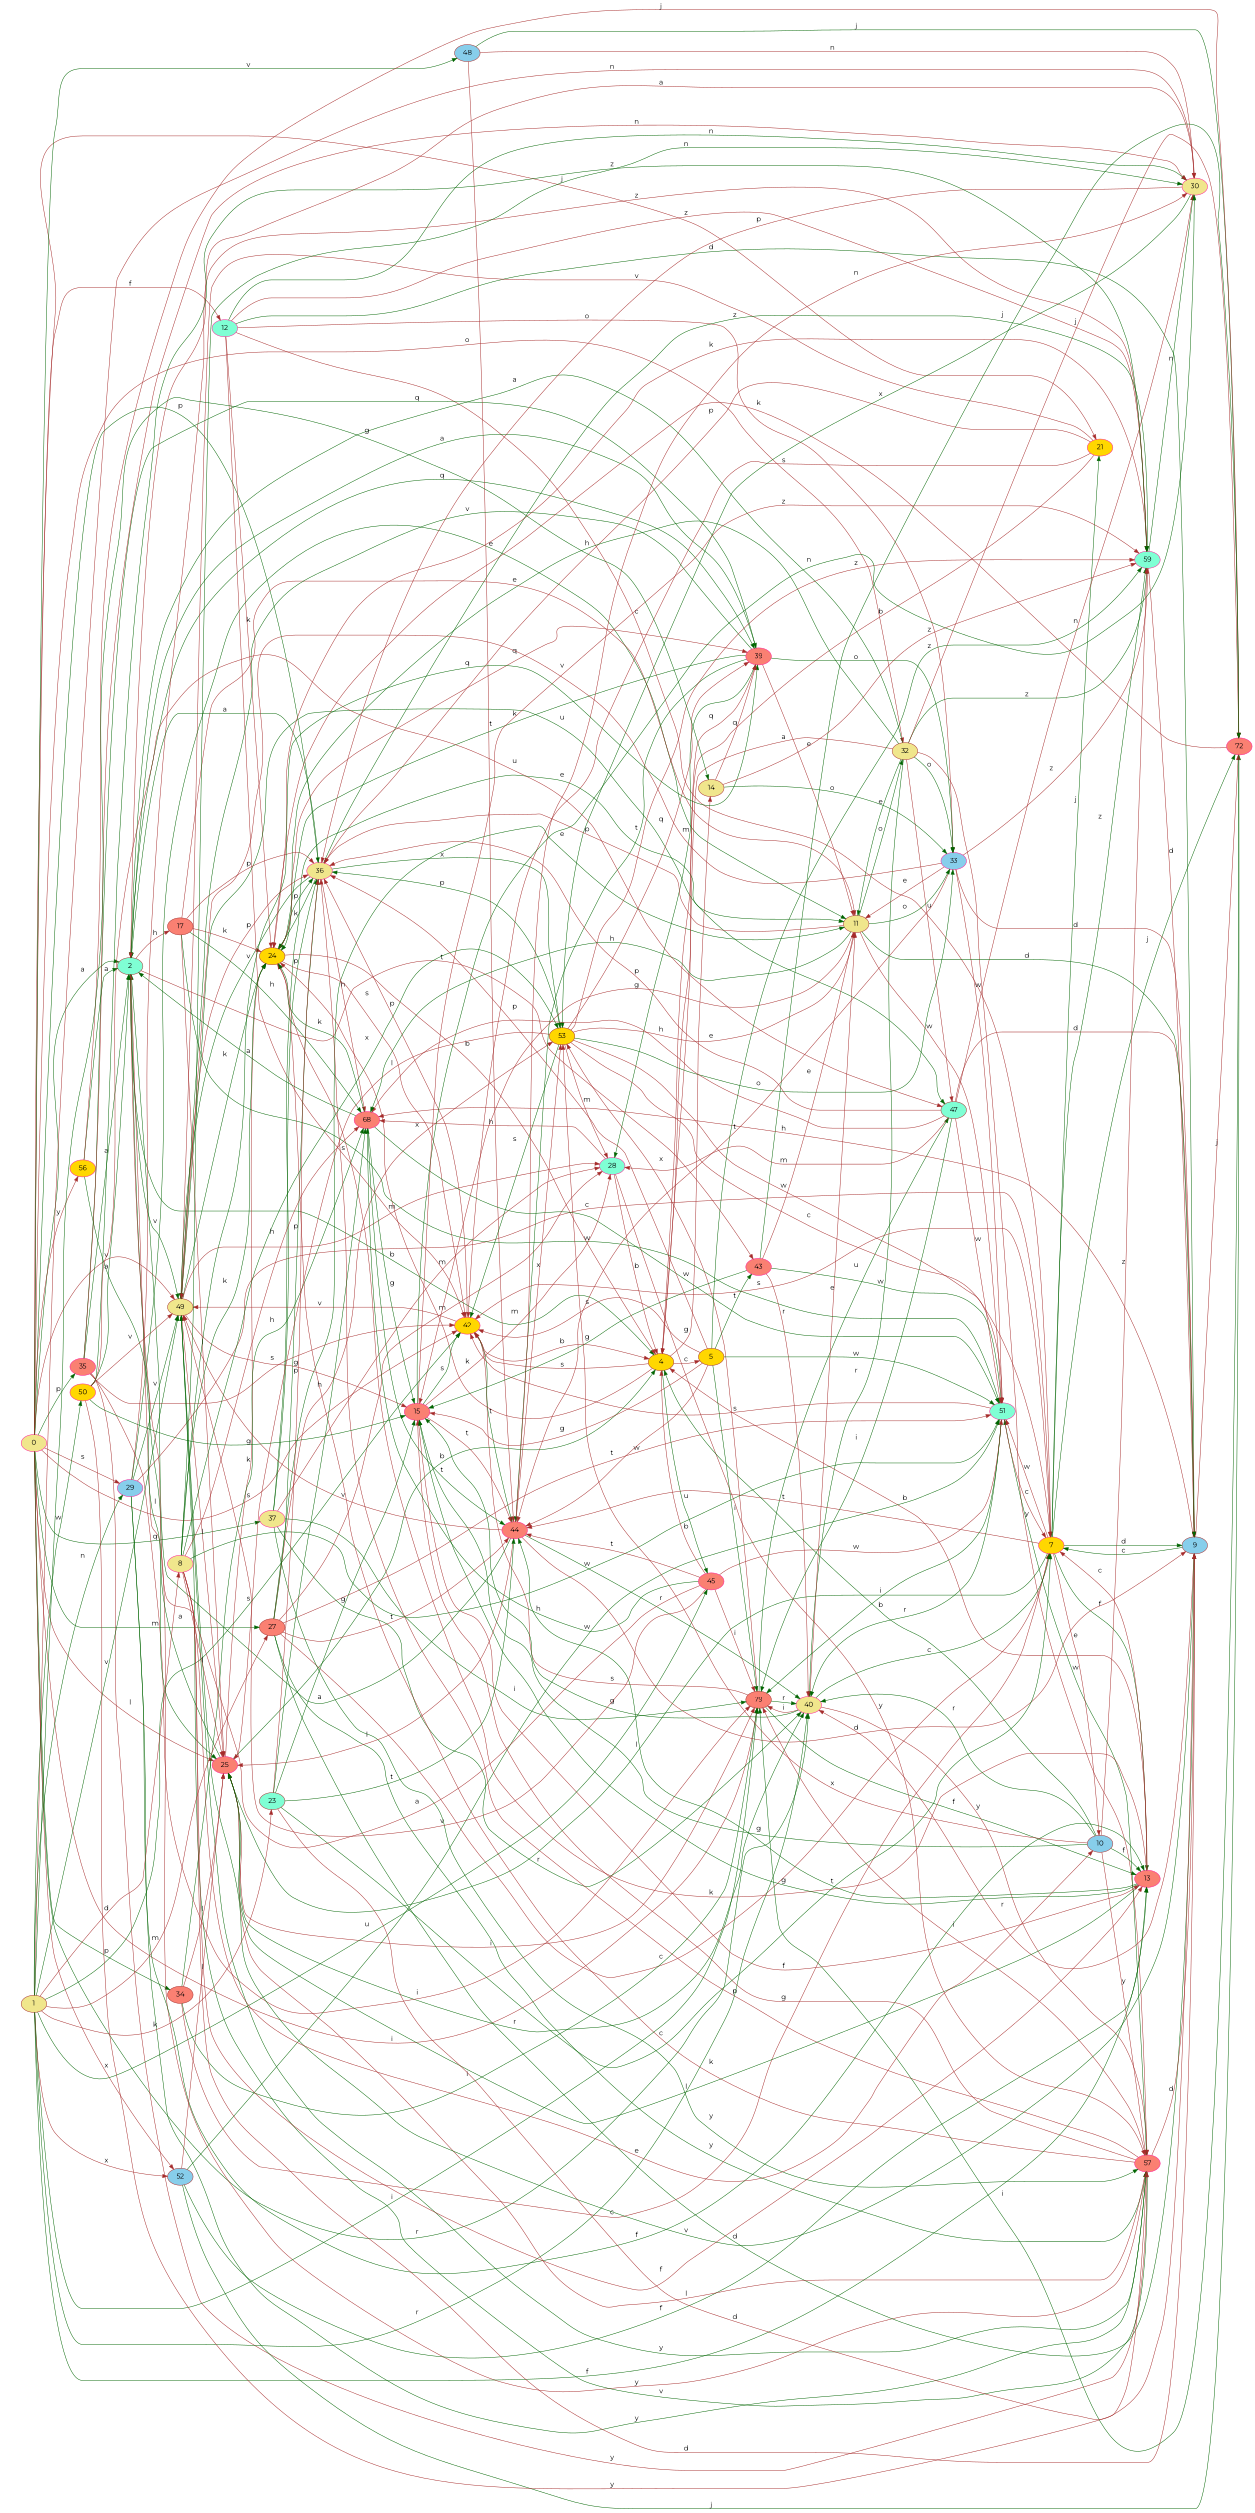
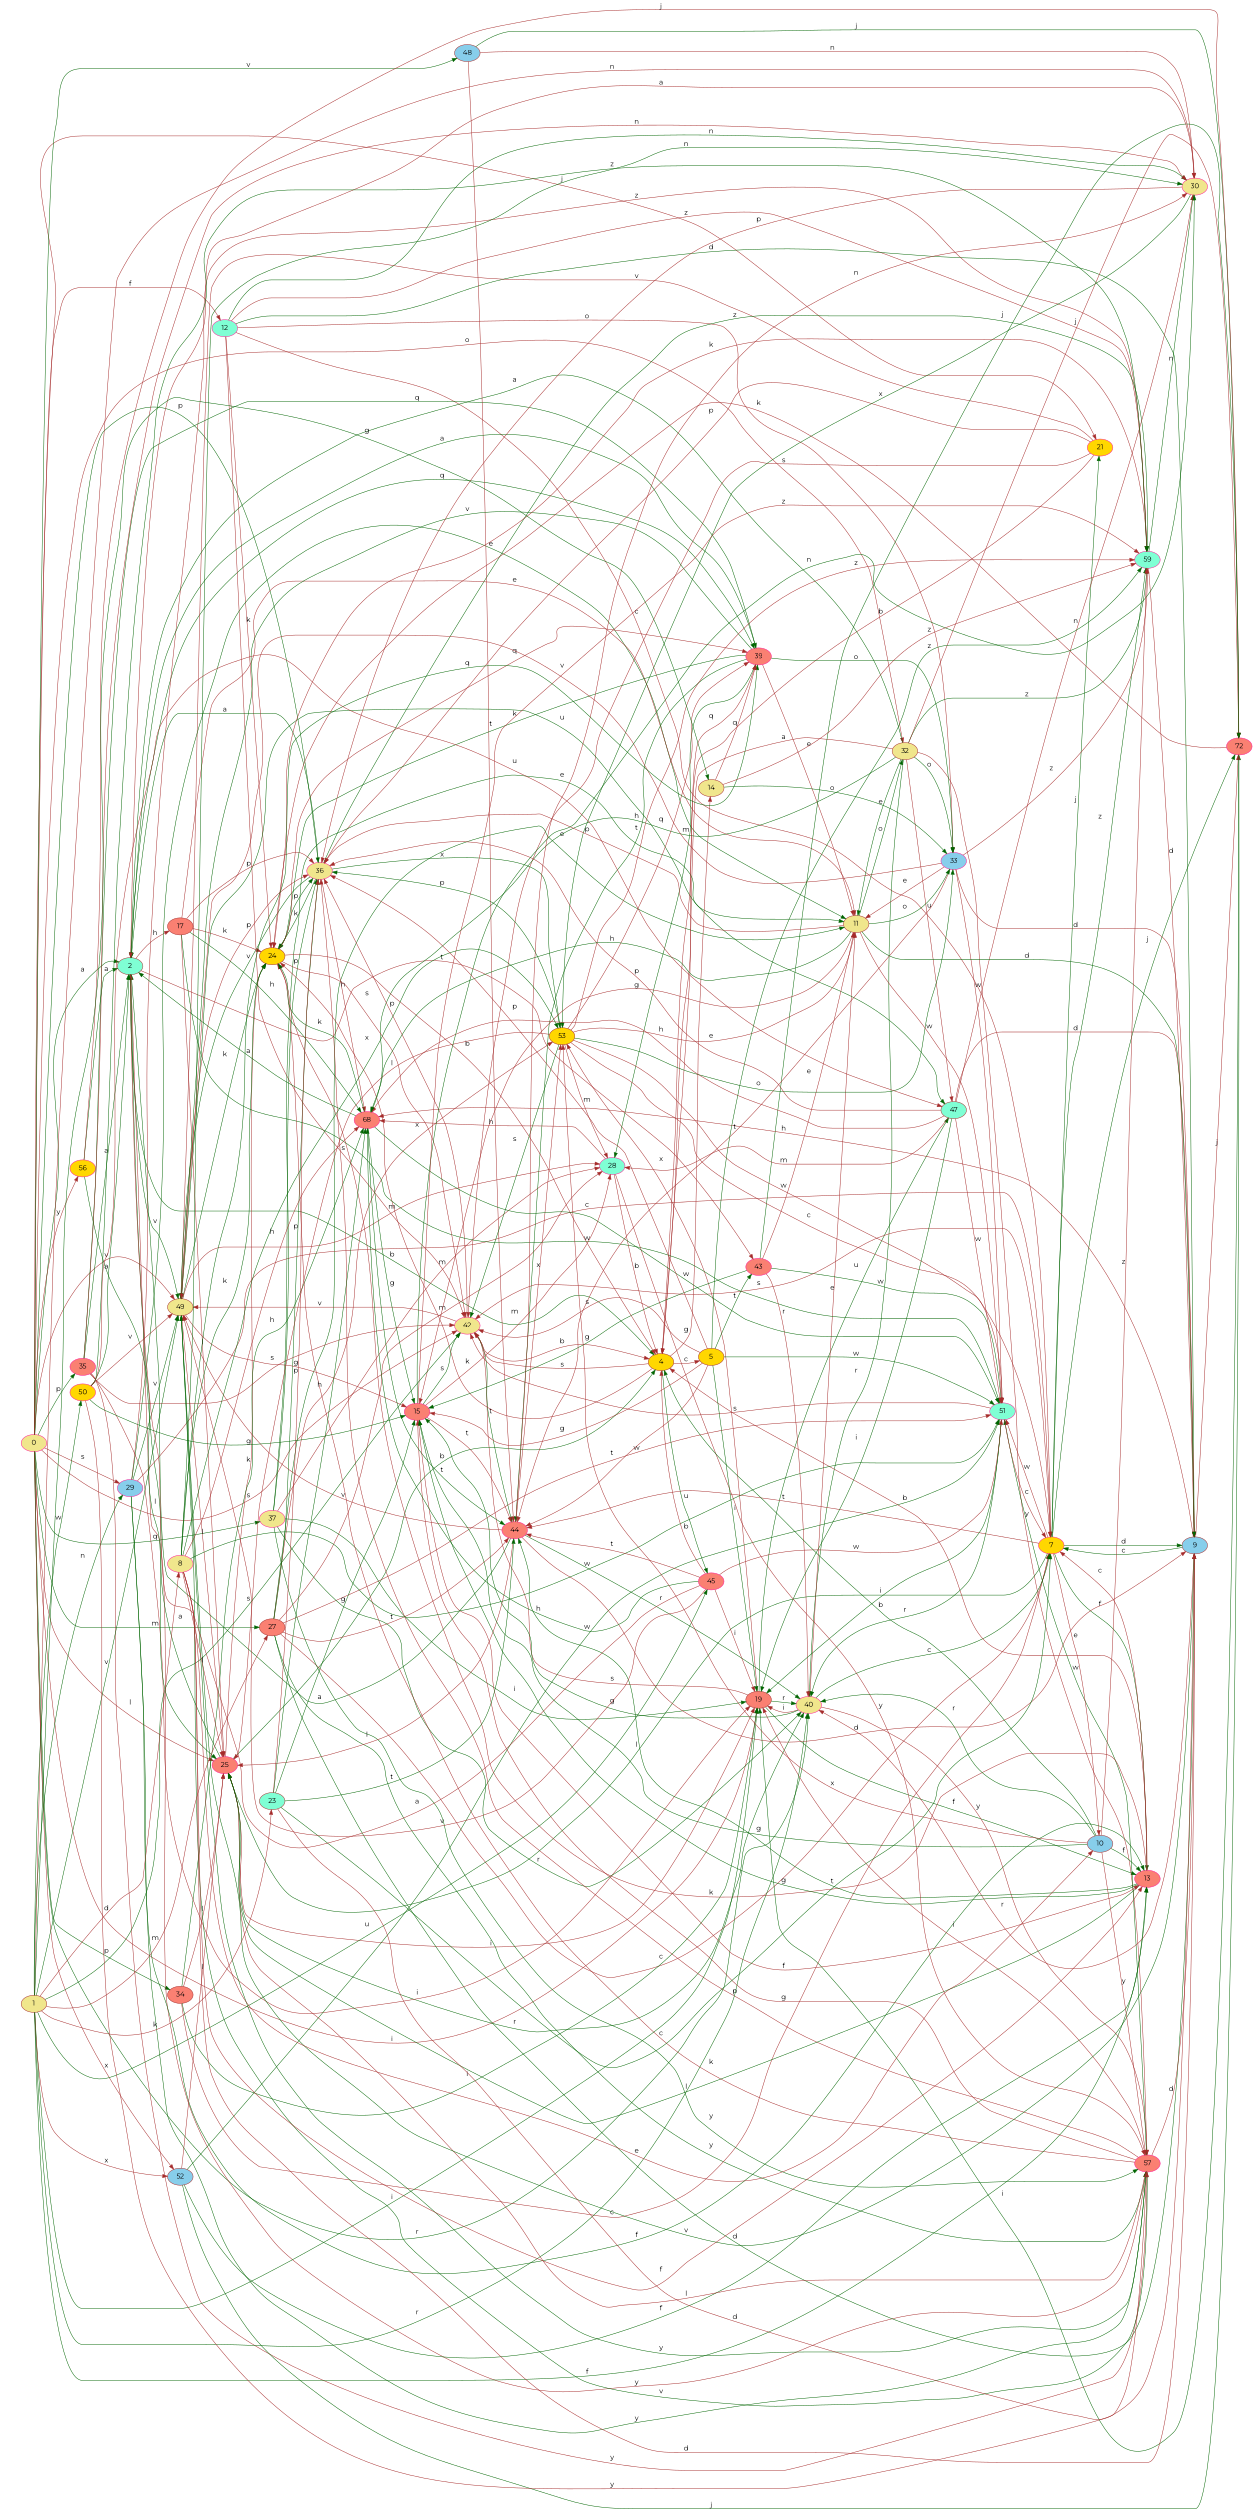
edge "32" -> "24": now "32" -> "68"
node "42": fillcolor gold -> khaki
node "79": label "79" -> "19"
